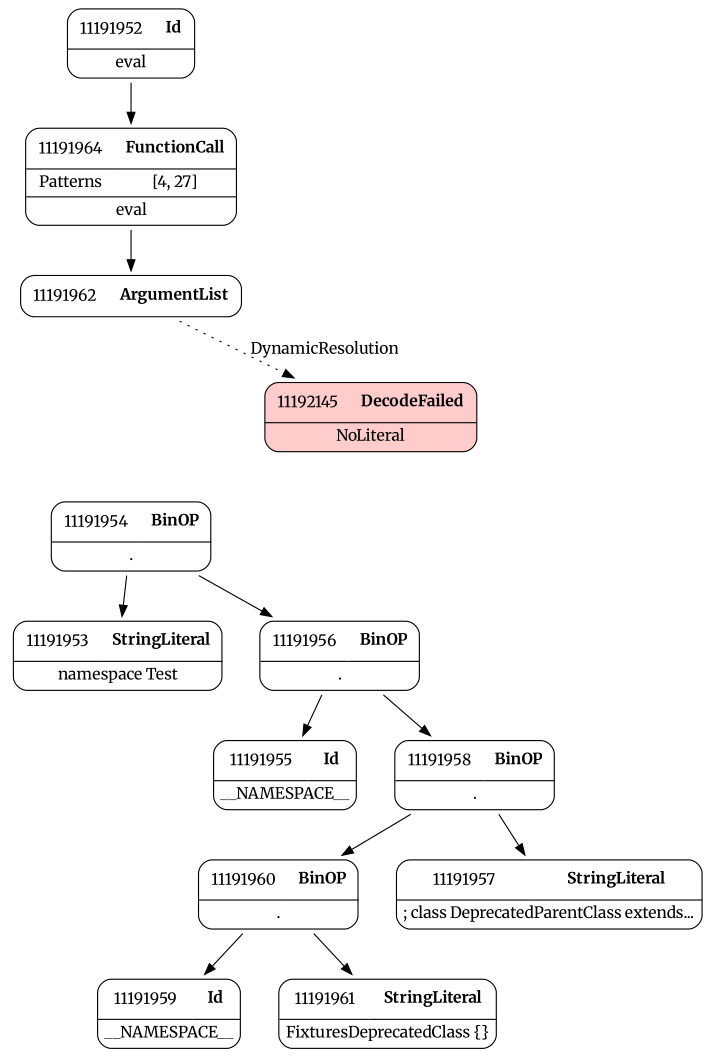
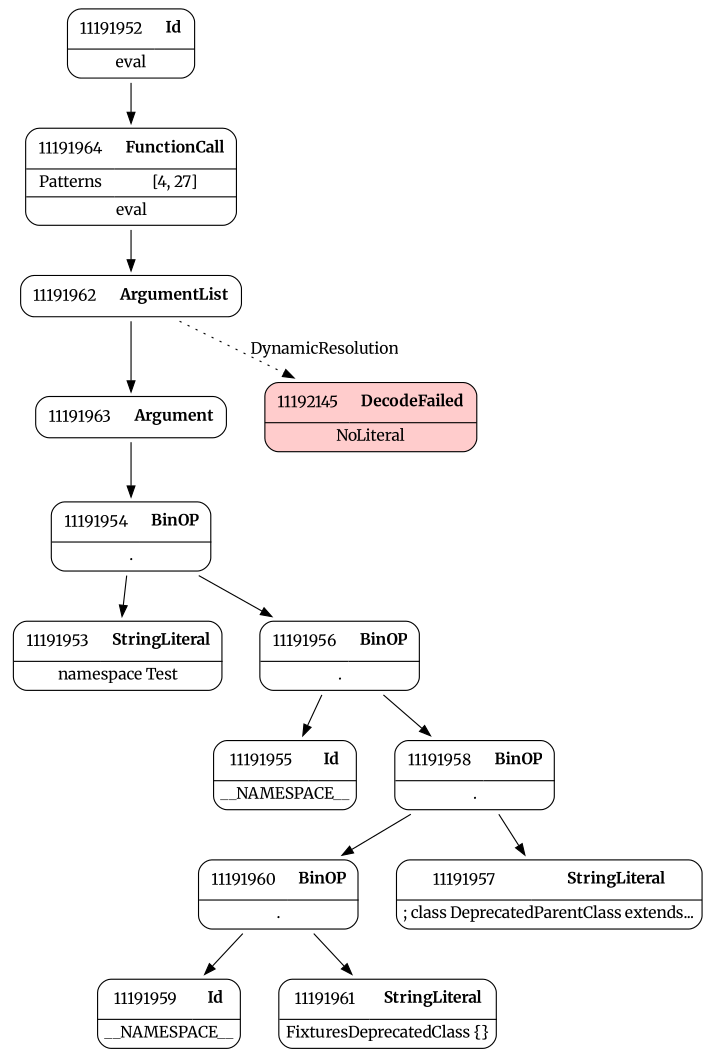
node "11191963": added
